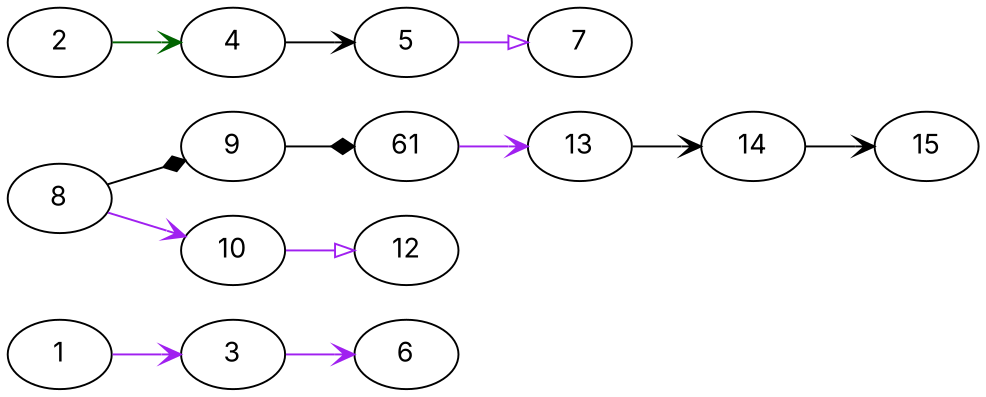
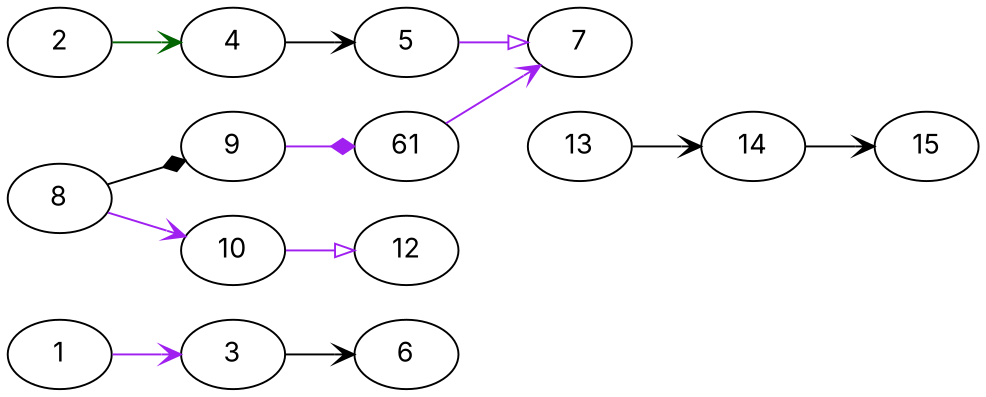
edge "9" -> "61": color black -> purple
edge "61" -> "13": now "61" -> "7"
edge "3" -> "6": color purple -> black
